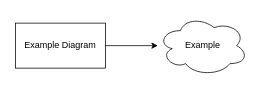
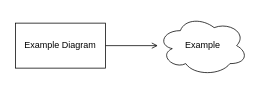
edge "Example Diagram" -> "Example": arrowhead classic -> open
